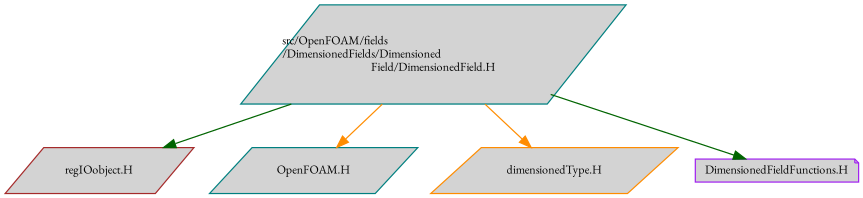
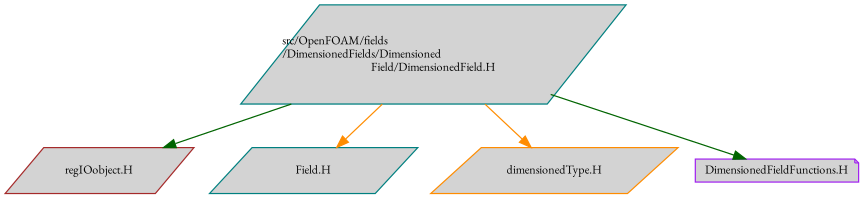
node "OpenFOAM.H": label "OpenFOAM.H" -> "Field.H"
